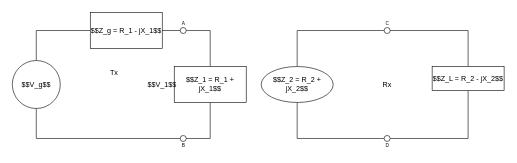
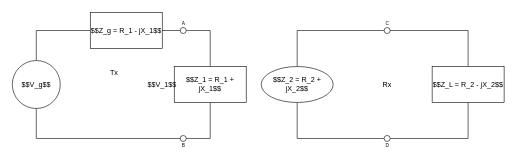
node "$$Z_L = R_2 - jX_2$$": size 72x24 -> 72x36
